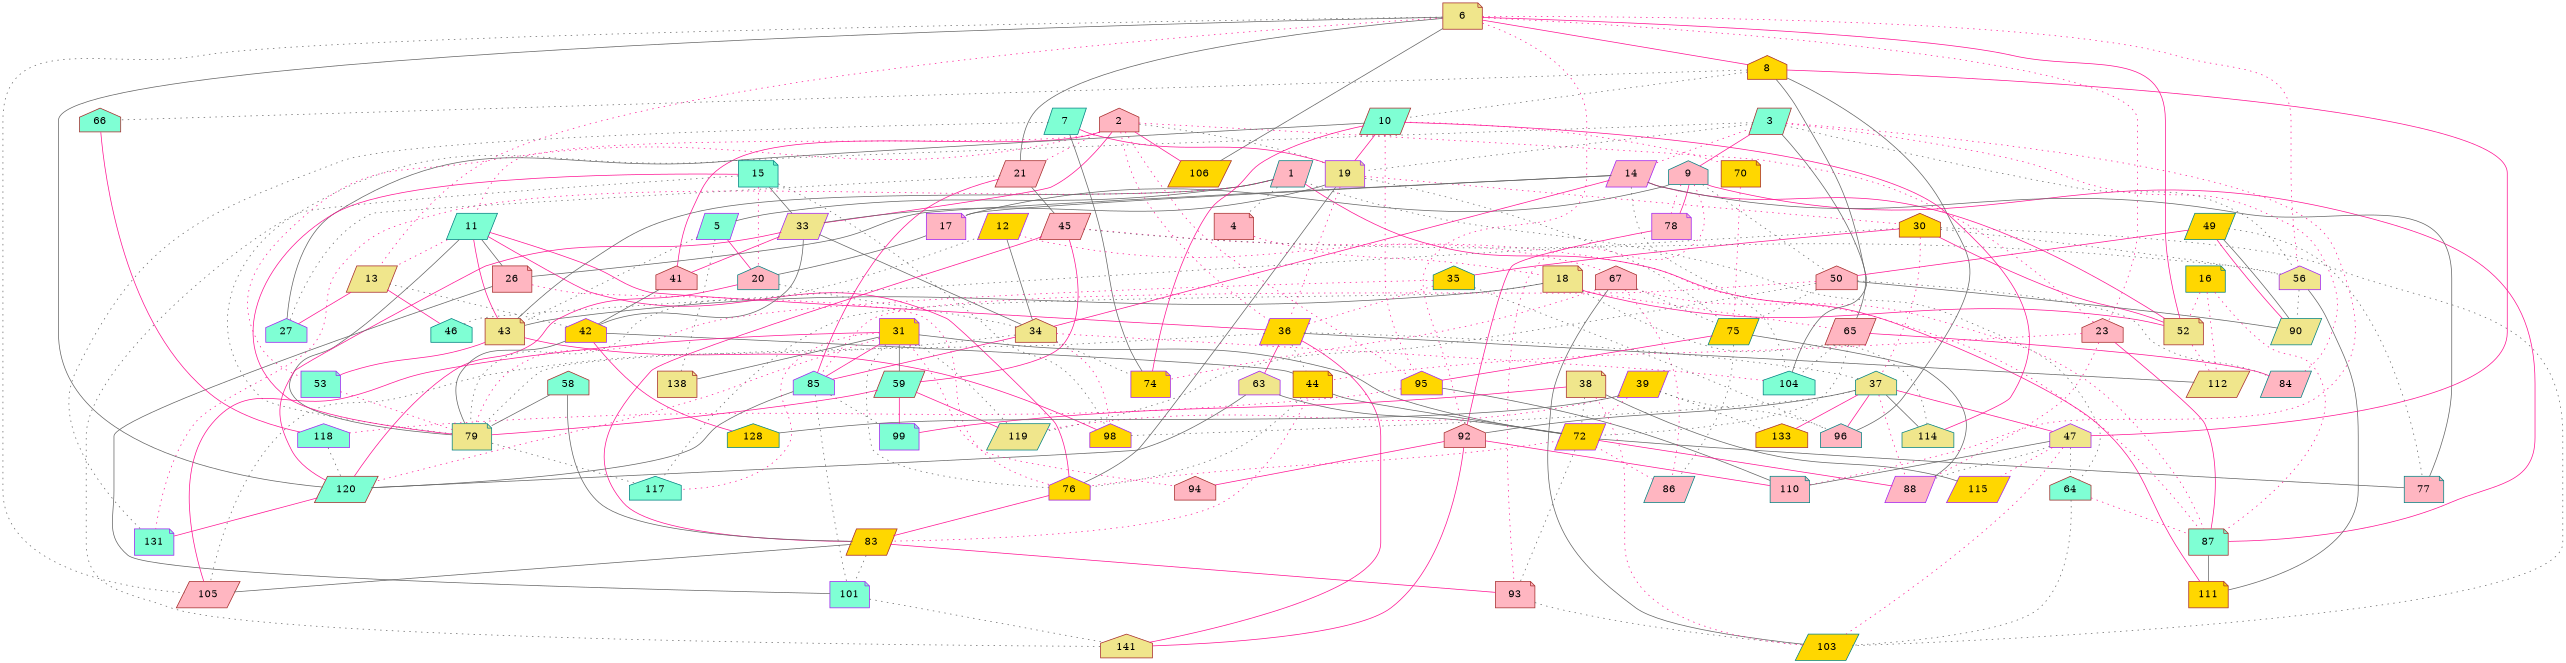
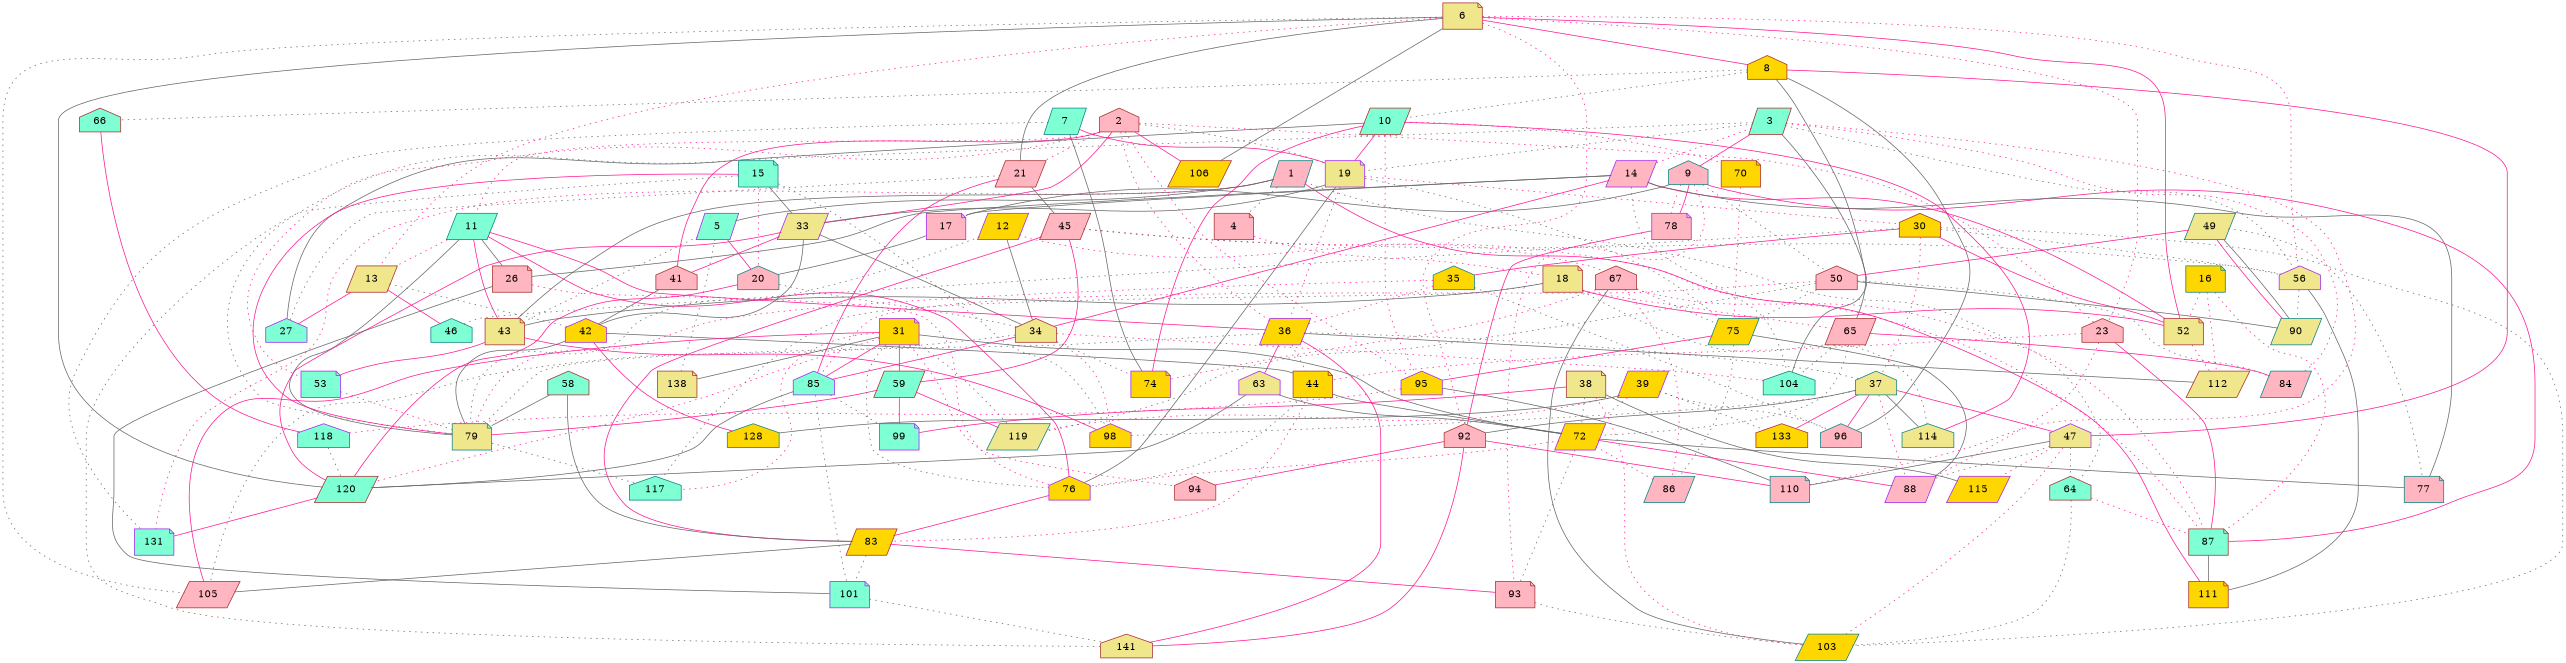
node "49": fillcolor gold -> khaki
